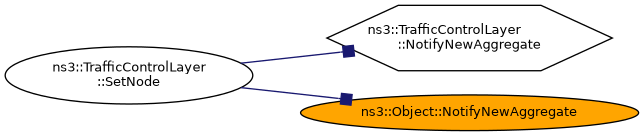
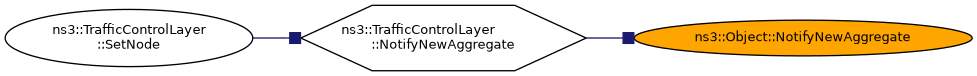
edge "ns3::TrafficControlLayer ::SetNode" -> "ns3::Object::NotifyNewAggregate": now "ns3::TrafficControlLayer ::NotifyNewAggregate" -> "ns3::Object::NotifyNewAggregate"
